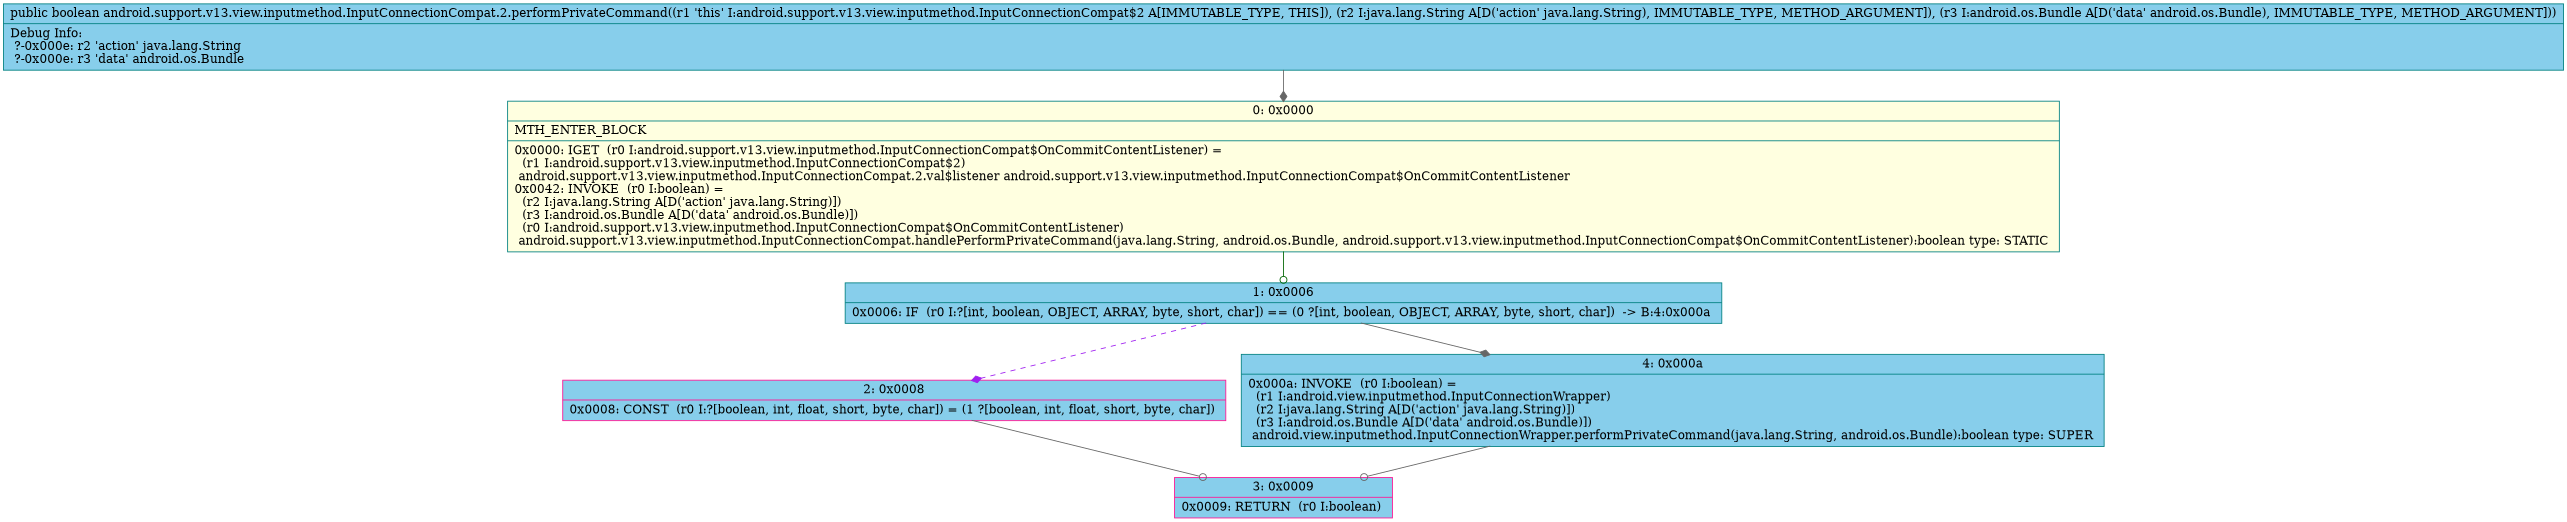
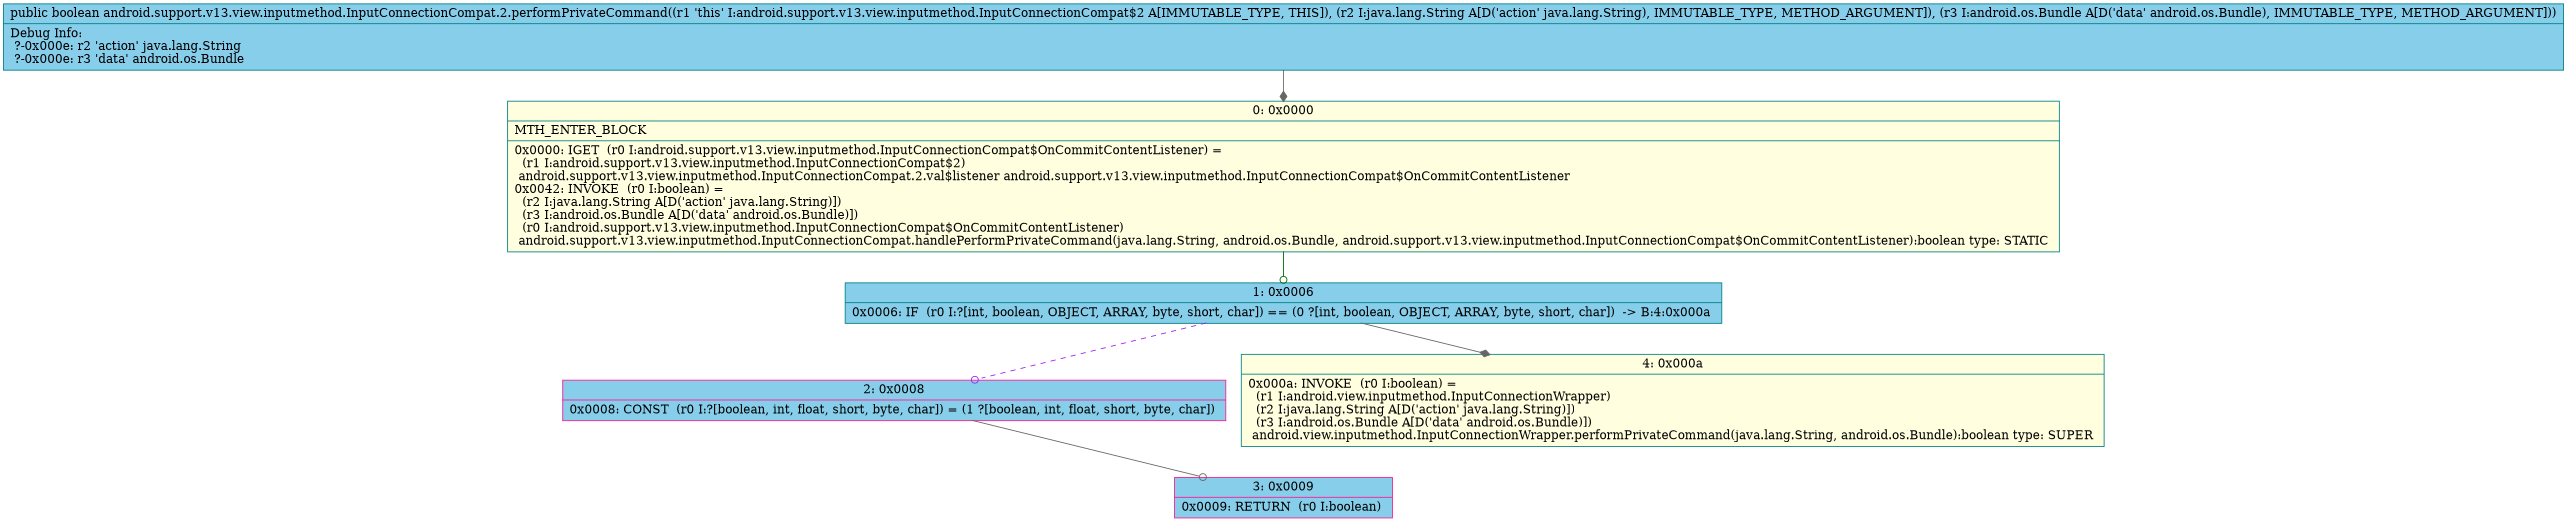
edge "1: 0x0006" -> "2: 0x0008": arrowhead diamond -> odot
node "4: 0x000a": fillcolor skyblue -> lightyellow
edge "4: 0x000a" -> "3: 0x0009": removed
